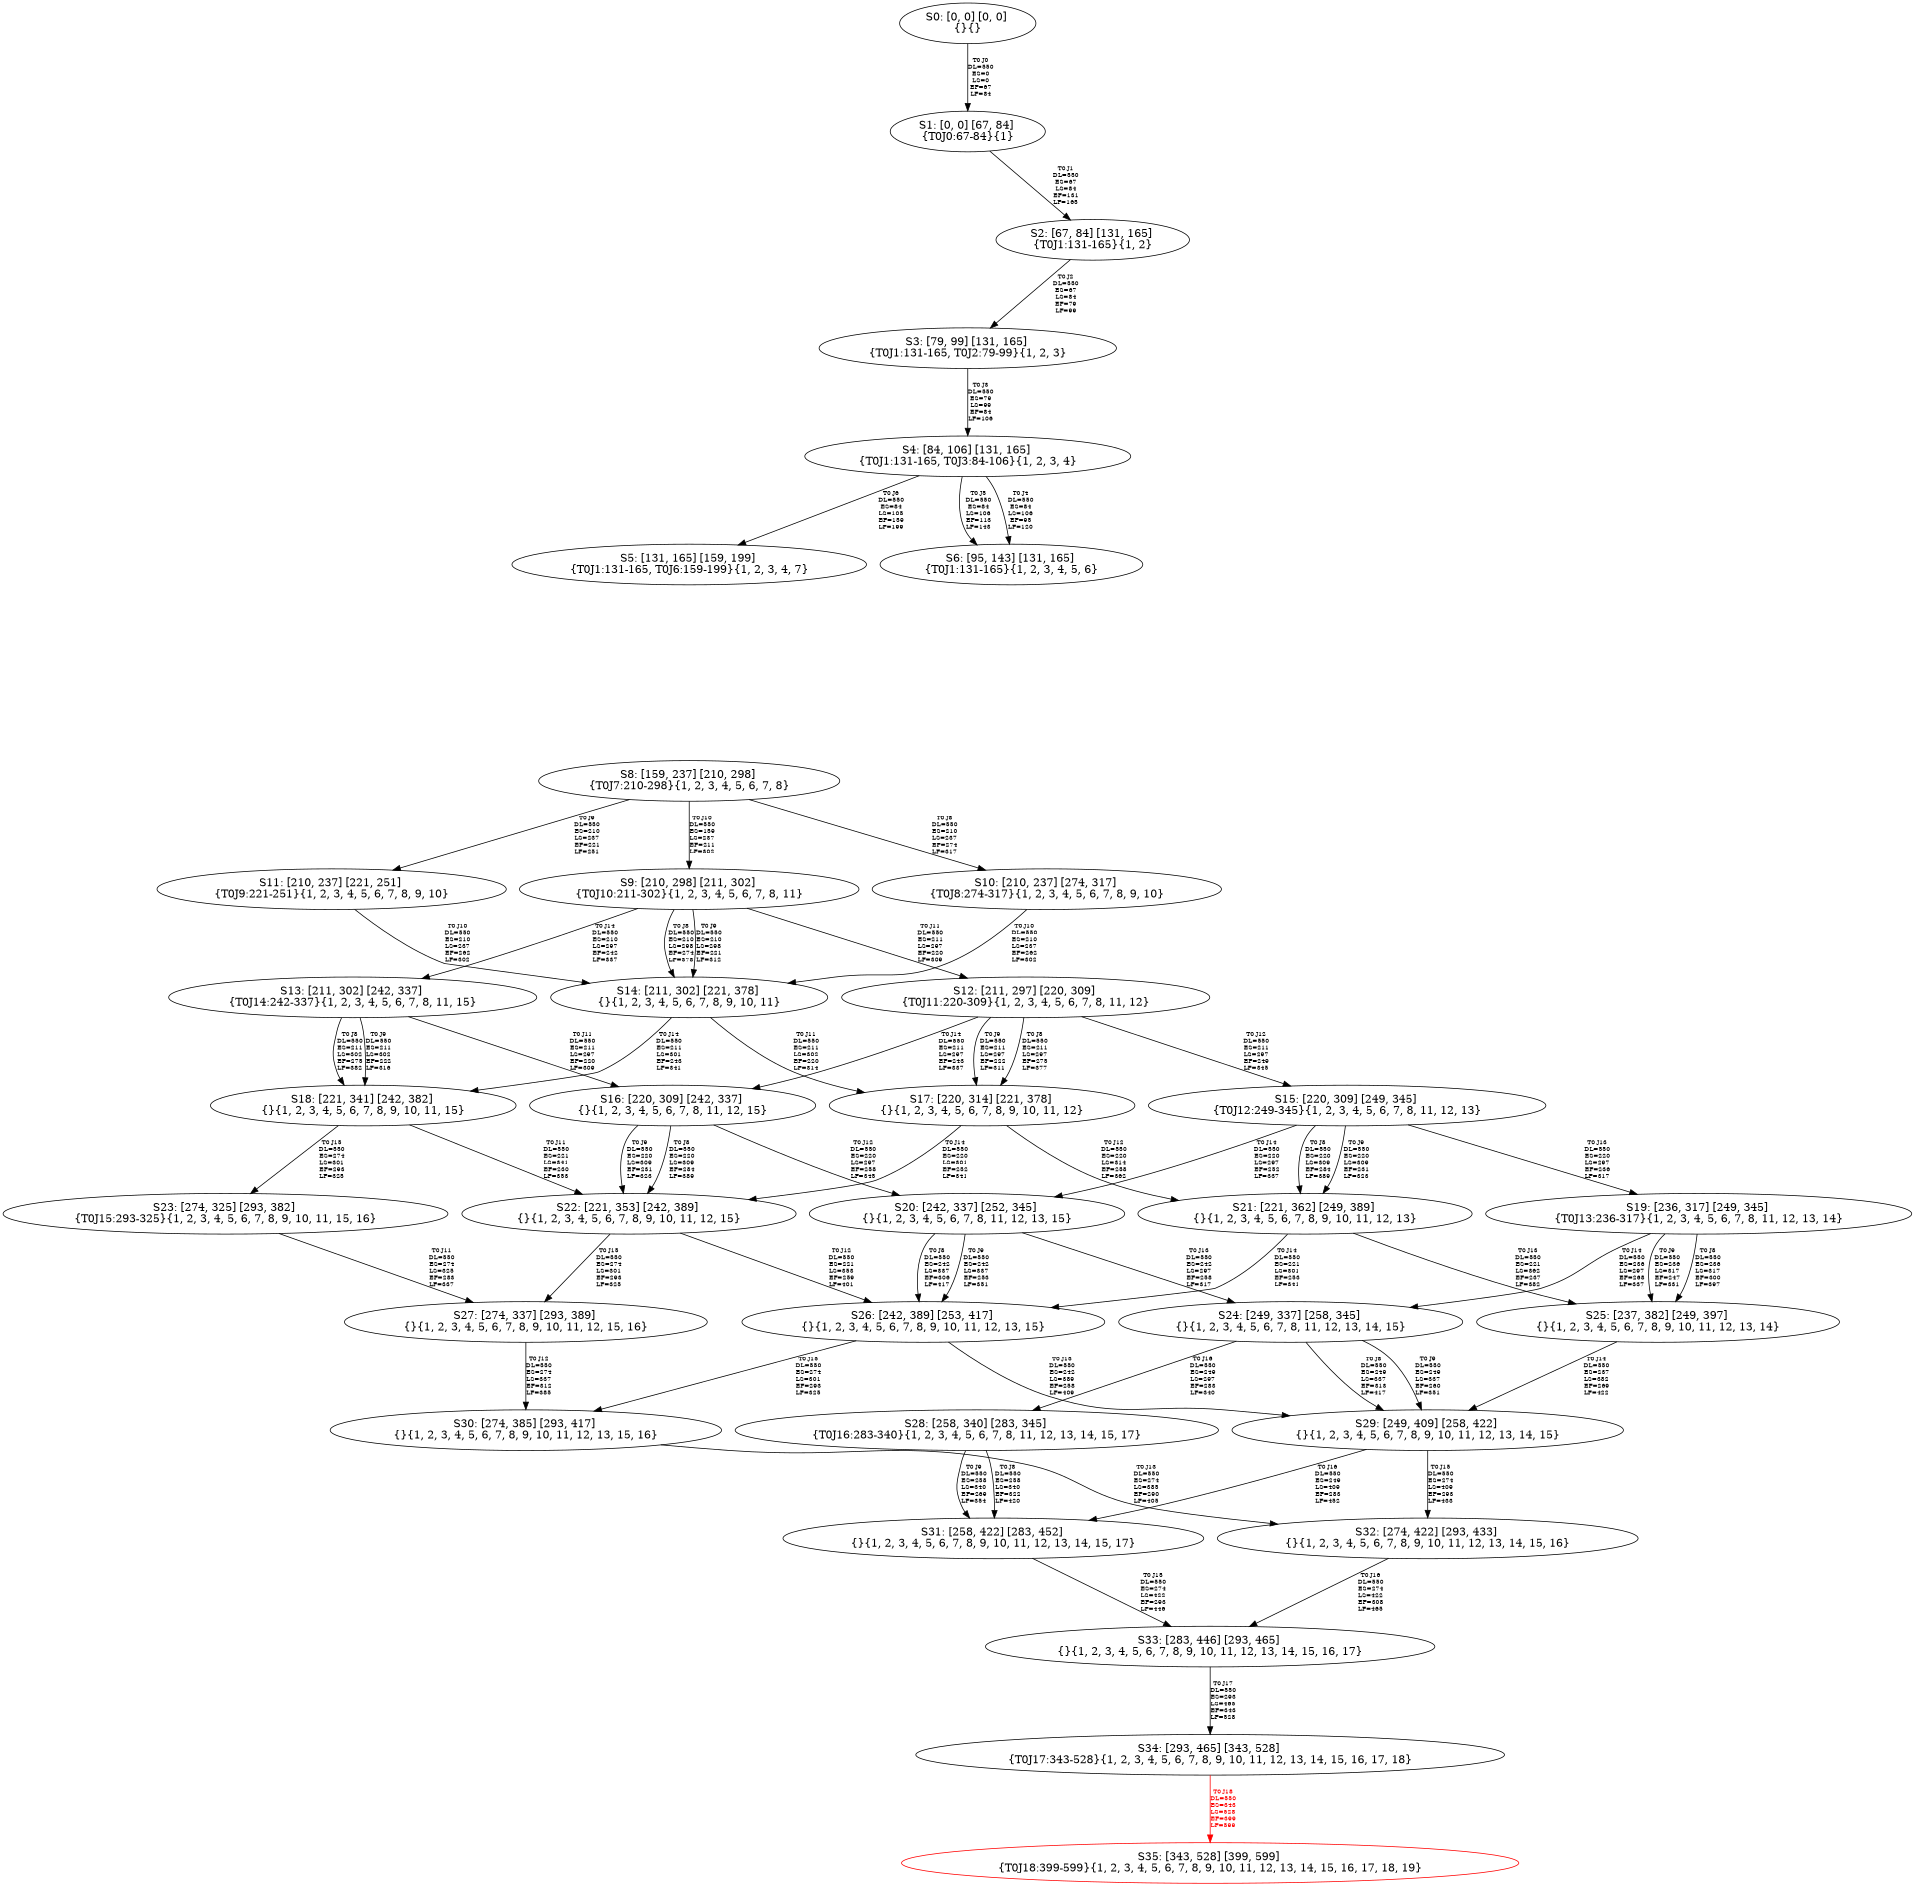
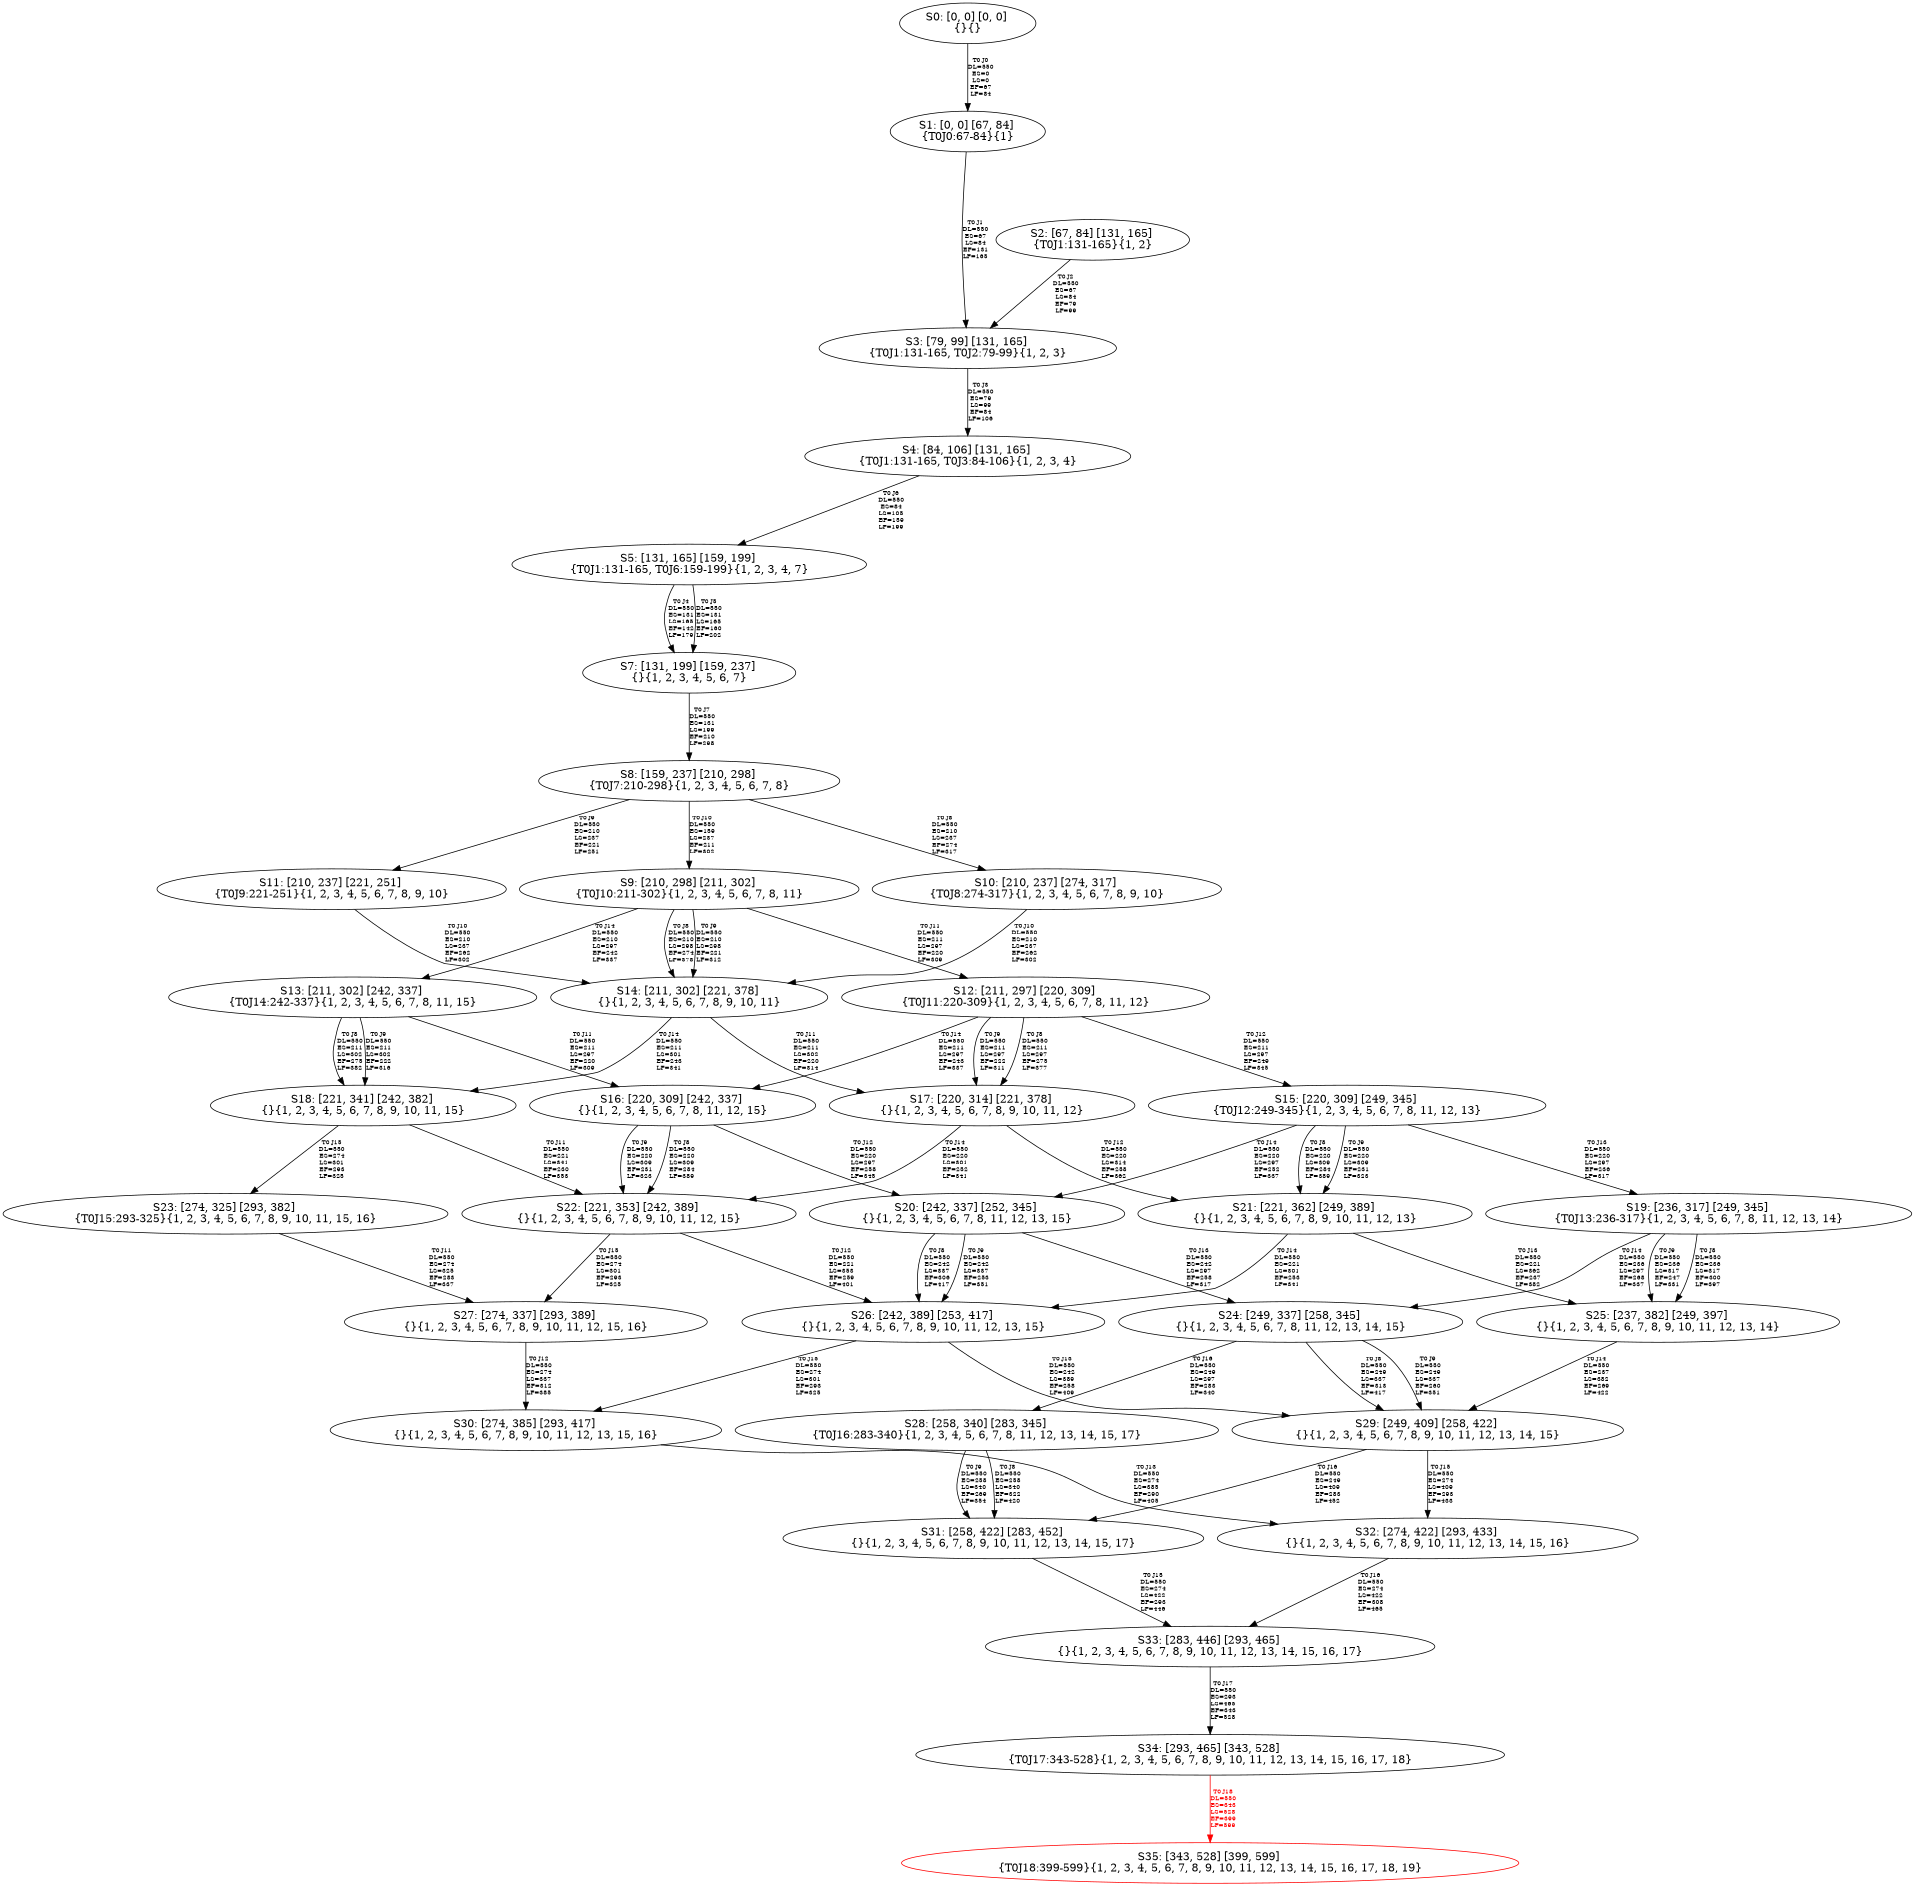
edge "S1: [0, 0] [67, 84] {T0J0:67-84}{1}" -> "S2: [67, 84] [131, 165] {T0J1:131-165}{1, 2}": now "S1: [0, 0] [67, 84] {T0J0:67-84}{1}" -> "S3: [79, 99] [131, 165] {T0J1:131-165, T0J2:79-99}{1, 2, 3}"
node "S6: [95, 143] [131, 165] {T0J1:131-165}{1, 2, 3, 4, 5, 6}": removed
node "S7: [131, 199] [159, 237] {}{1, 2, 3, 4, 5, 6, 7}": added
